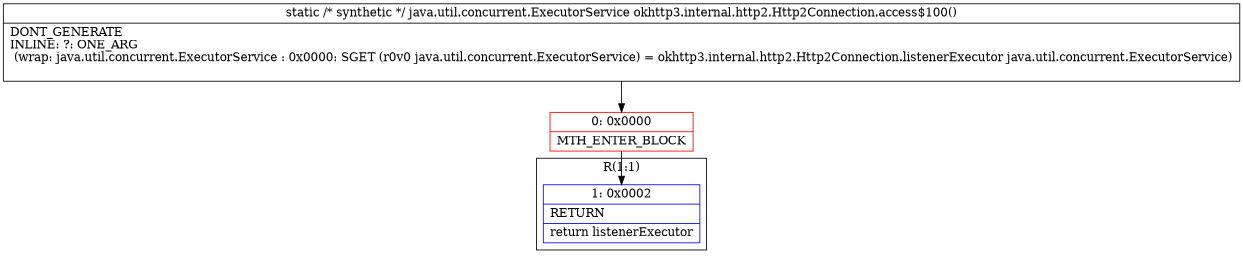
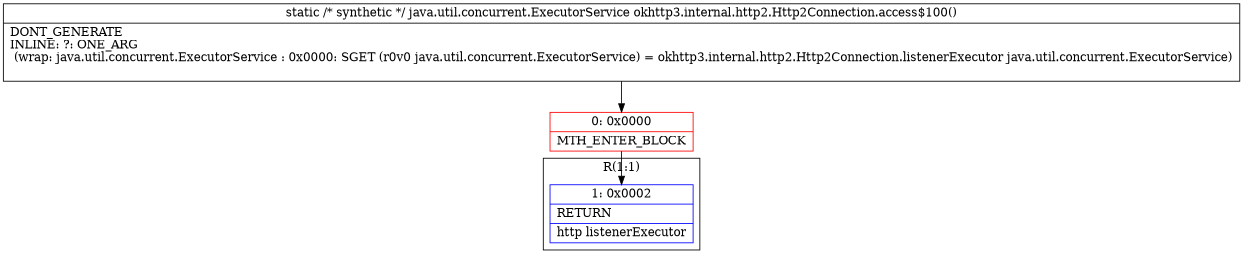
node "1: 0x0002": text "return listenerExecutor" -> "http listenerExecutor"
